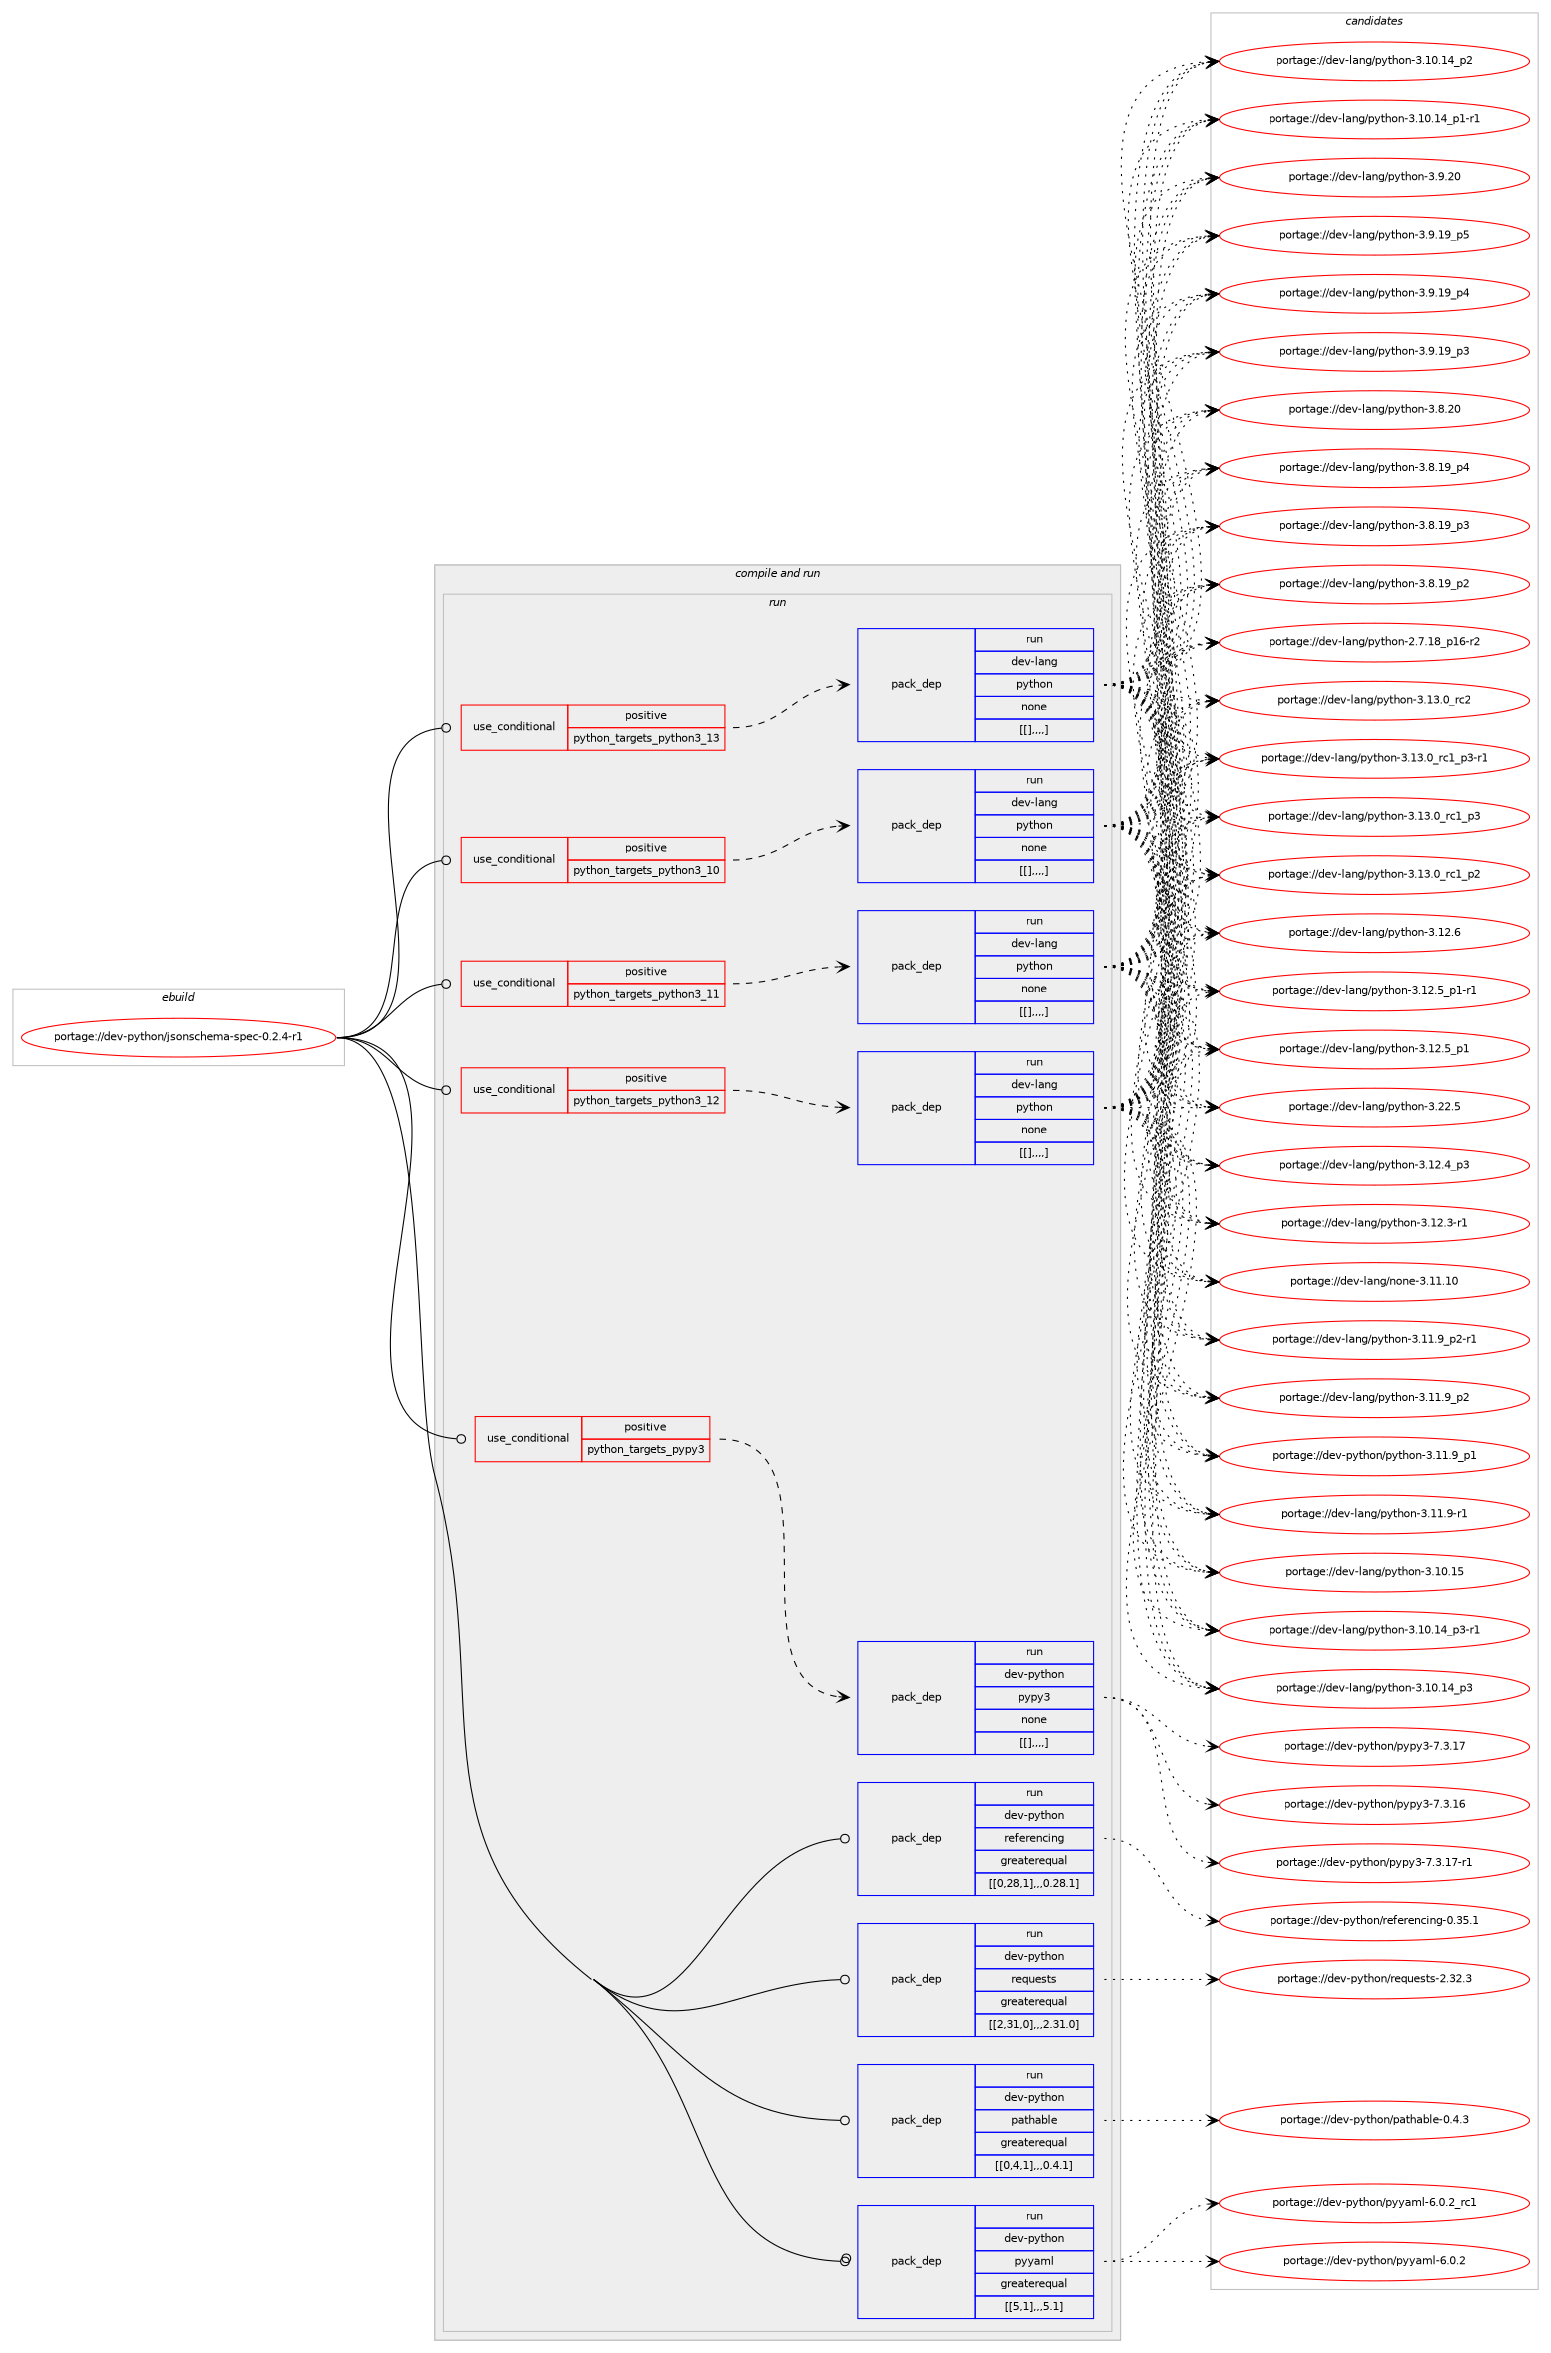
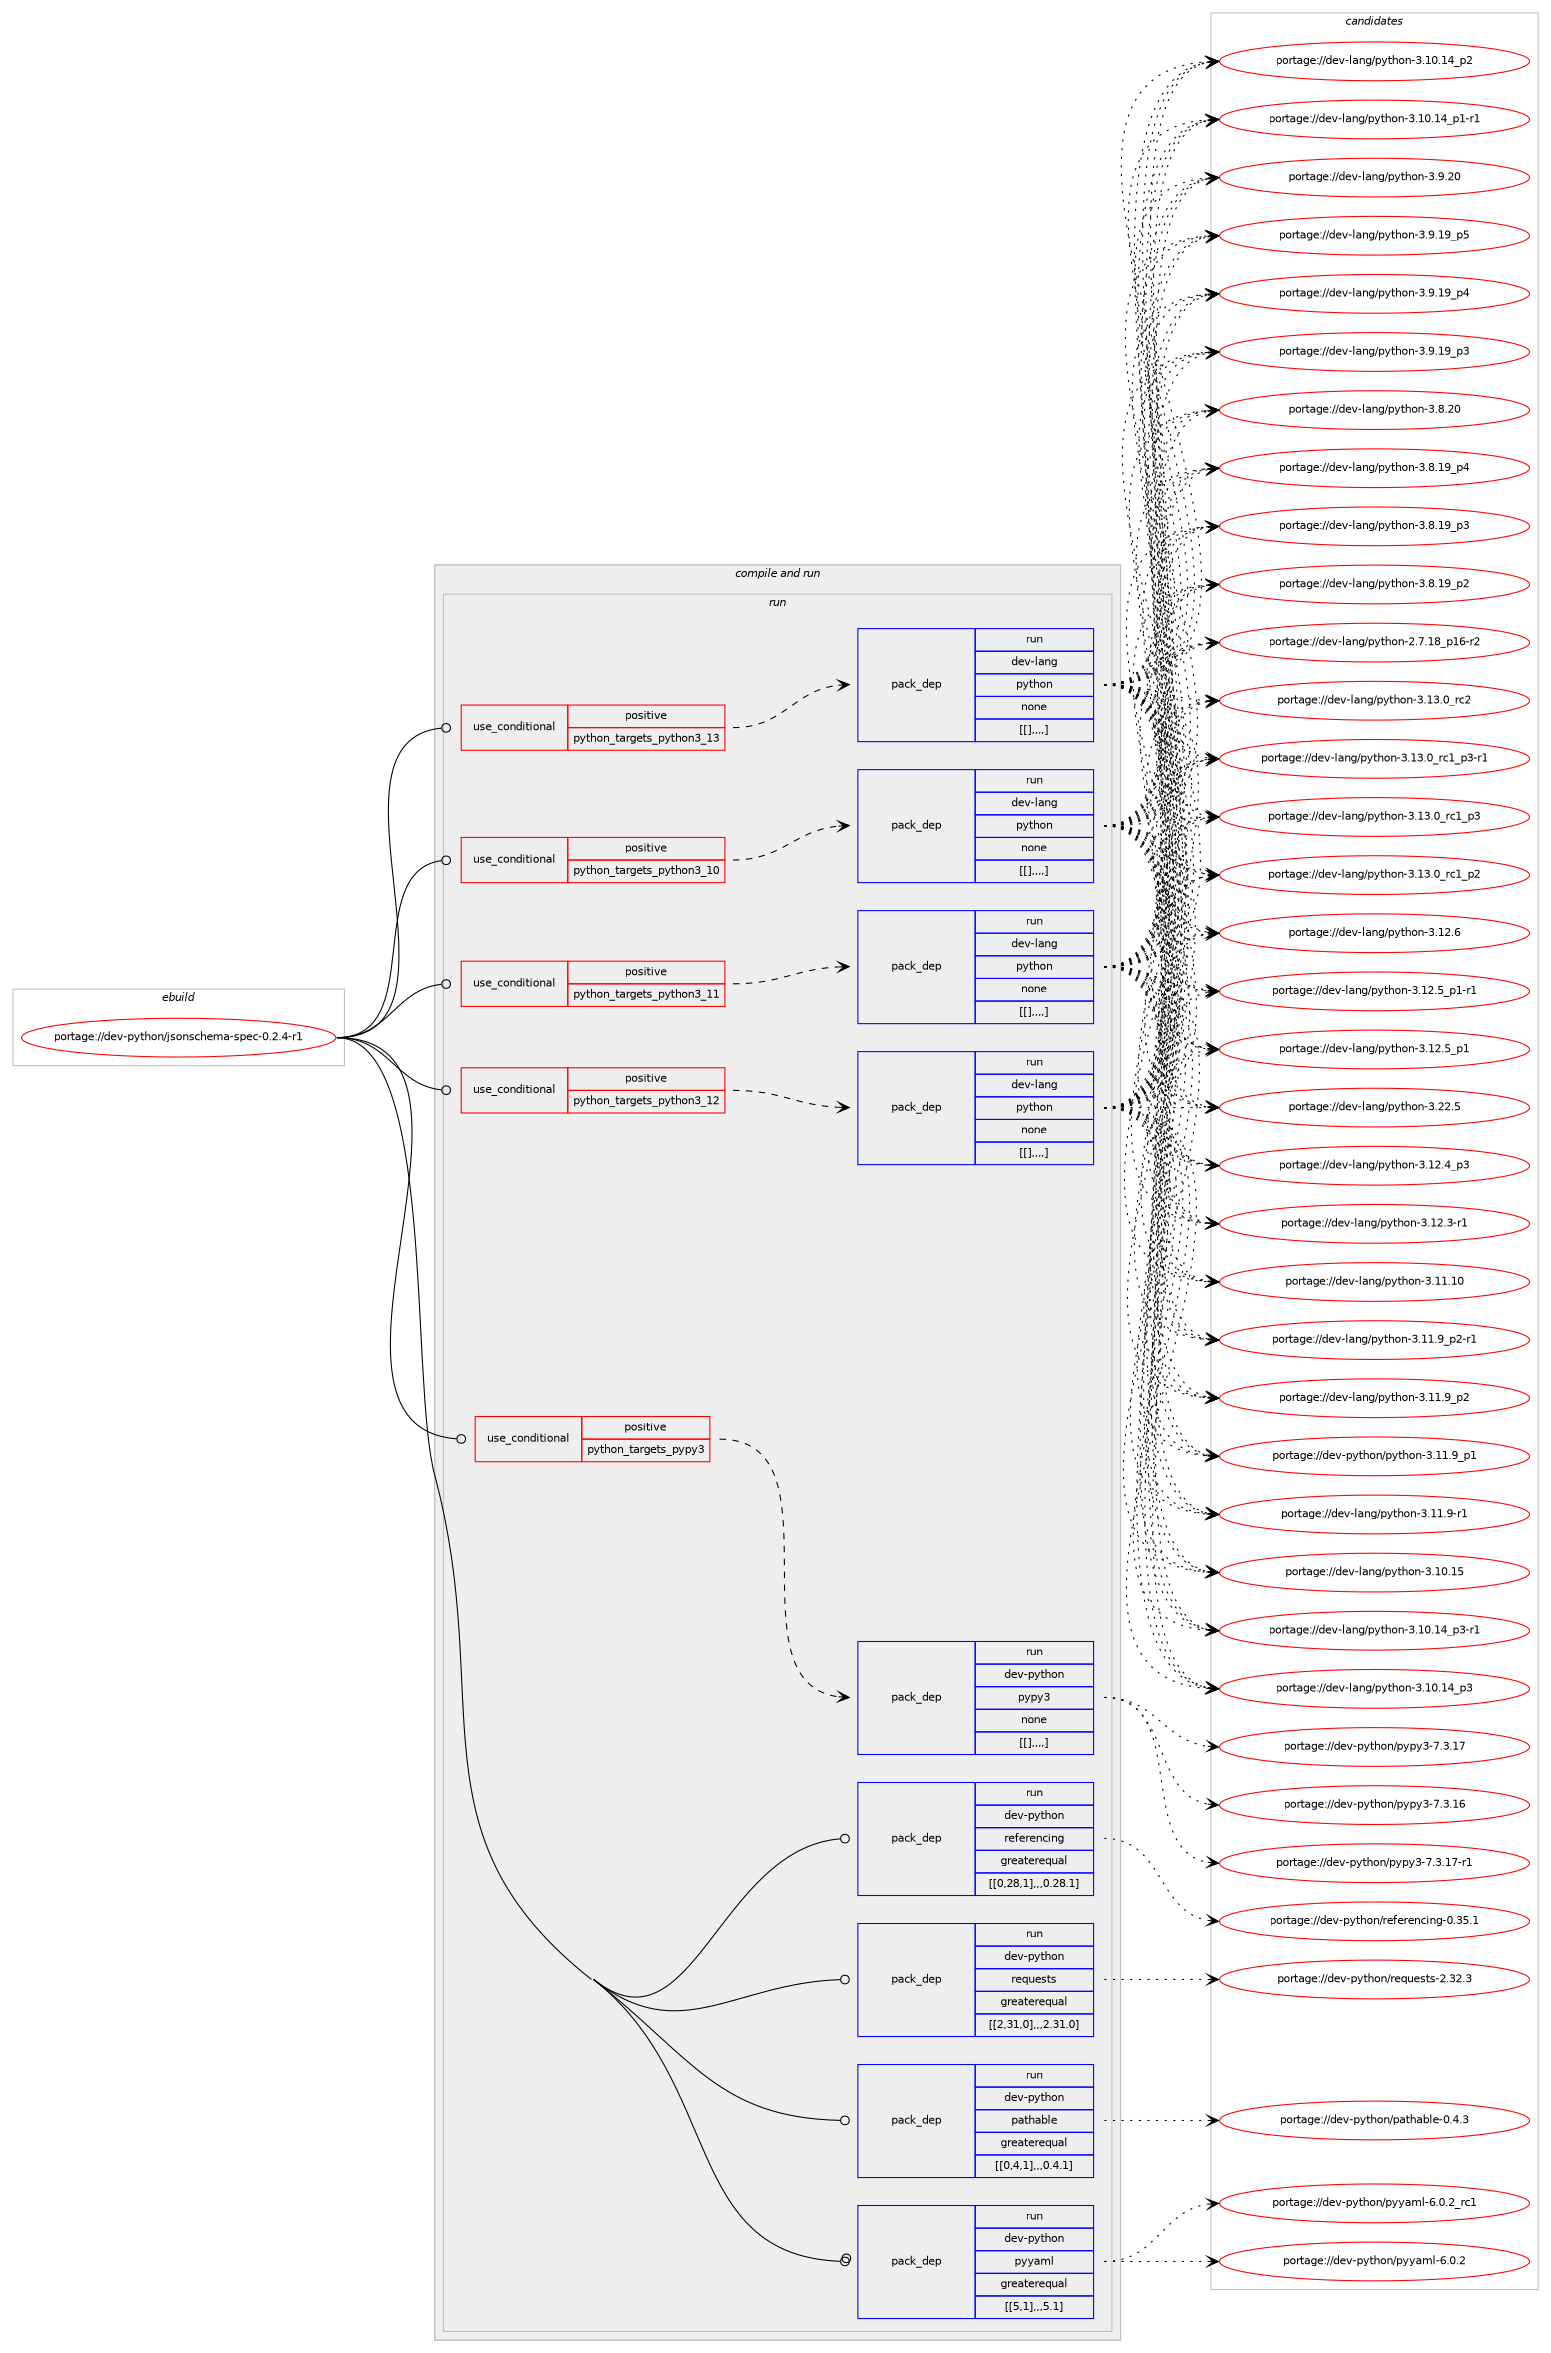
node "portage://dev-lang/none-3.11.10": label "portage://dev-lang/none-3.11.10" -> "portage://dev-lang/python-3.11.10"
